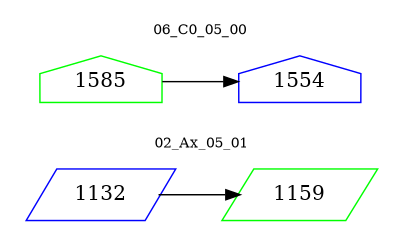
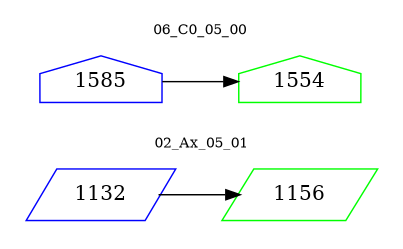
node "1585": color green -> blue
node "1554": color blue -> green
node "1159": label "1159" -> "1156"
